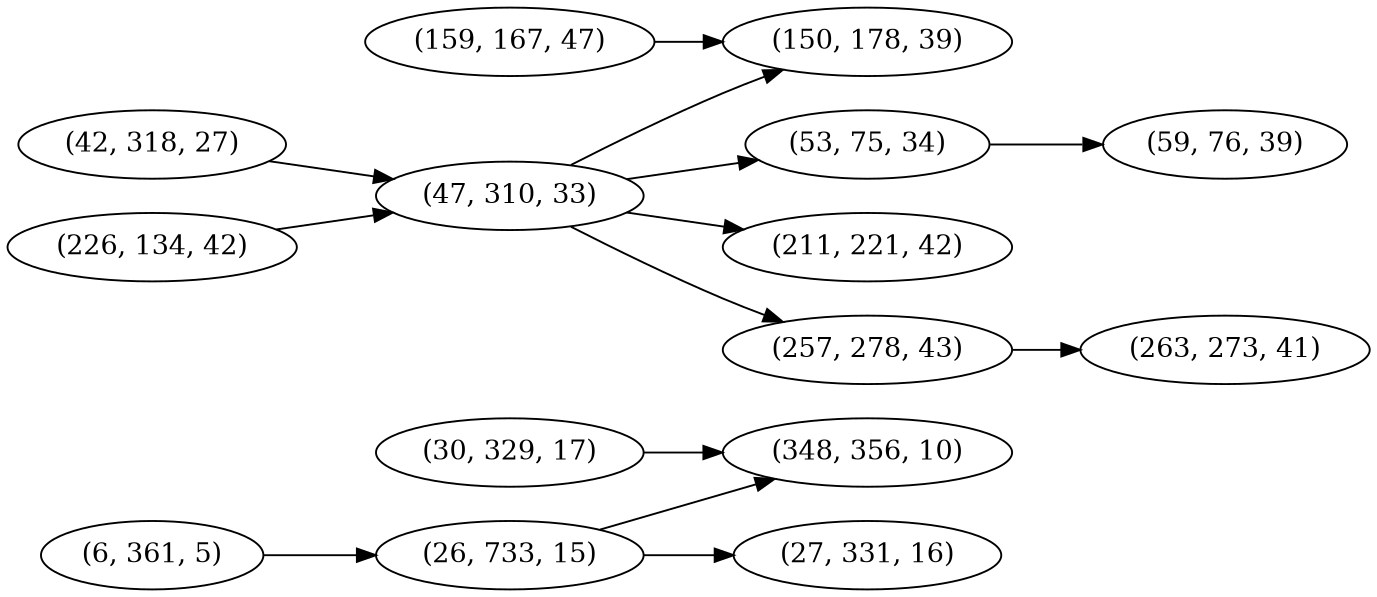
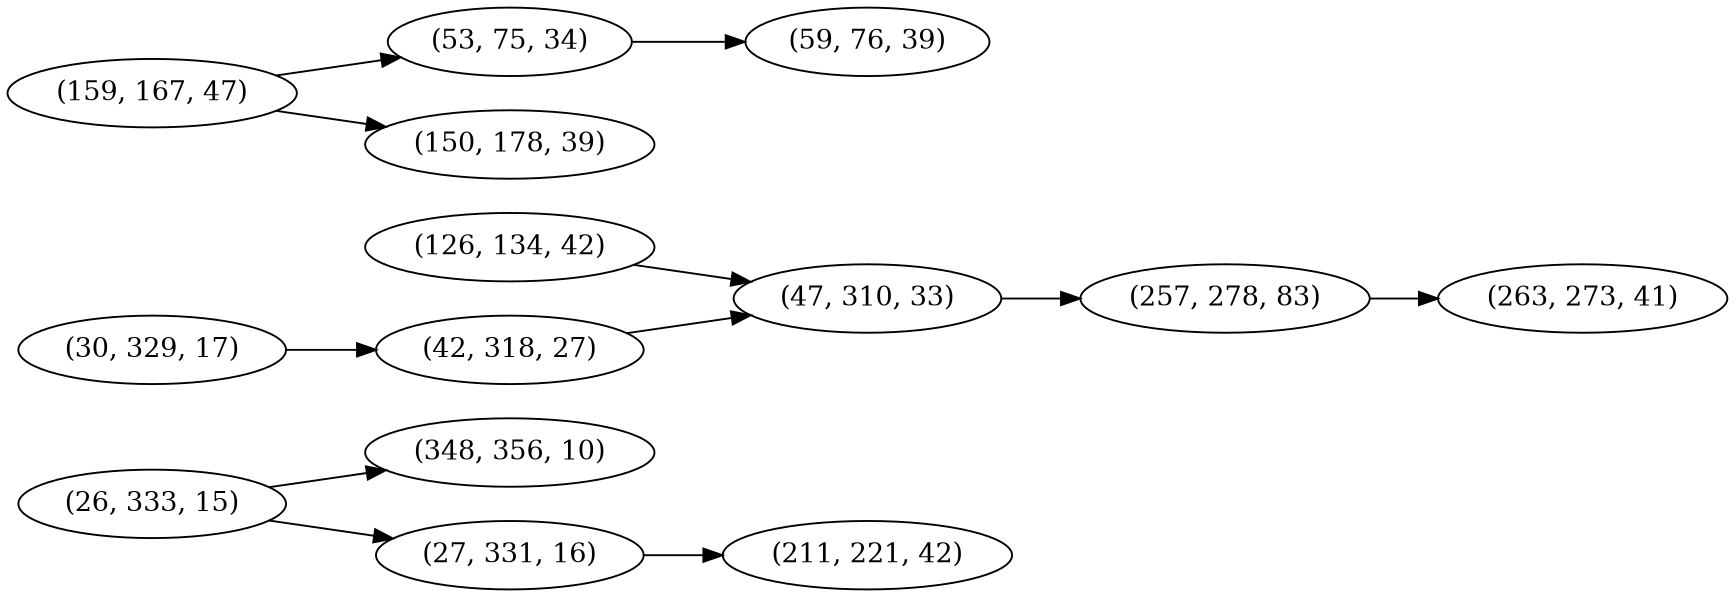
edge "(47, 310, 33)" -> "(150, 178, 39)": removed
edge "(47, 310, 33)" -> "(53, 75, 34)": now "(159, 167, 47)" -> "(53, 75, 34)"
edge "(47, 310, 33)" -> "(211, 221, 42)": now "(27, 331, 16)" -> "(211, 221, 42)"
node "(226, 134, 42)": label "(226, 134, 42)" -> "(126, 134, 42)"
node "(257, 278, 43)": label "(257, 278, 43)" -> "(257, 278, 83)"
edge "(30, 329, 17)" -> "(348, 356, 10)": now "(30, 329, 17)" -> "(42, 318, 27)"
node "(6, 361, 5)": removed
node "(26, 733, 15)": label "(26, 733, 15)" -> "(26, 333, 15)"
